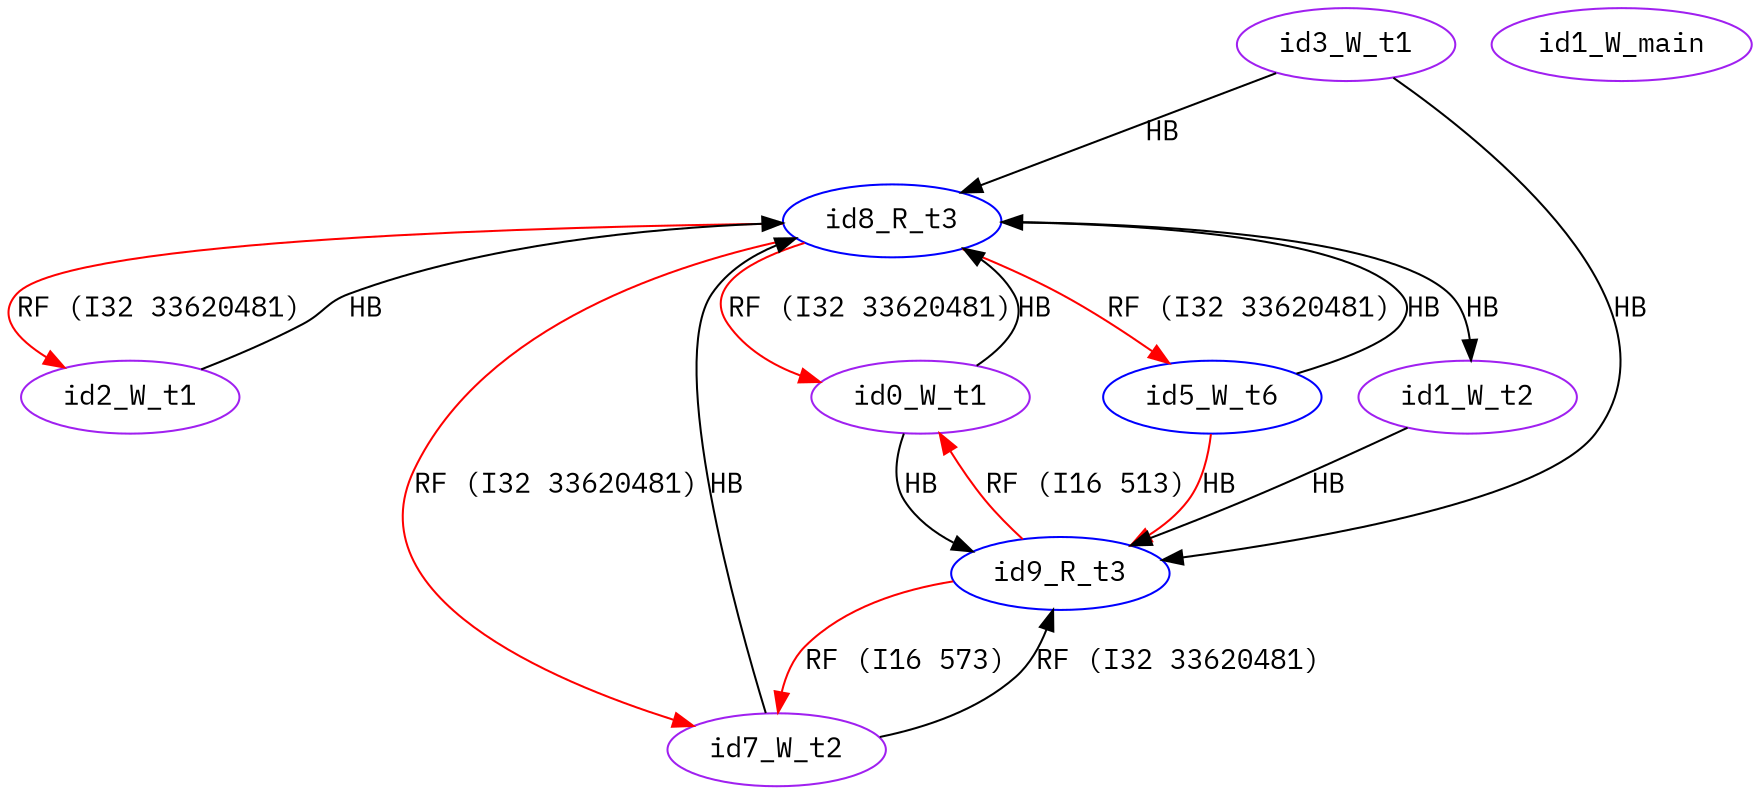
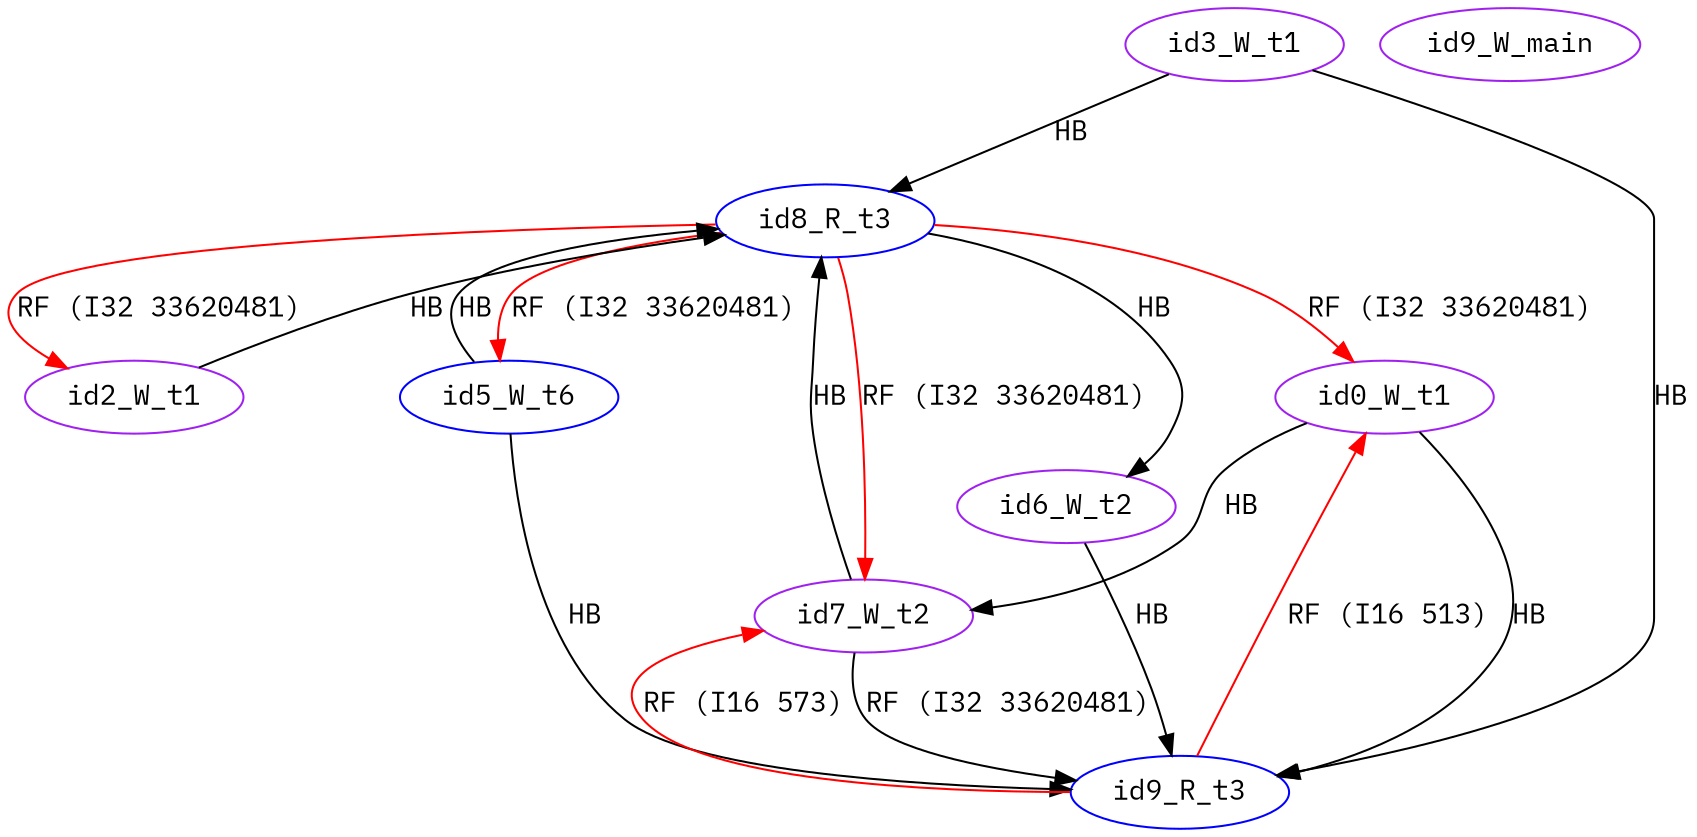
node "id1_W_main": label "id1_W_main" -> "id9_W_main"
edge "id0_W_t1" -> "id8_R_t3": now "id0_W_t1" -> "id7_W_t2"
node "id1_W_t2": label "id1_W_t2" -> "id6_W_t2"
edge "id5_W_t6" -> "id9_R_t3": color red -> black
